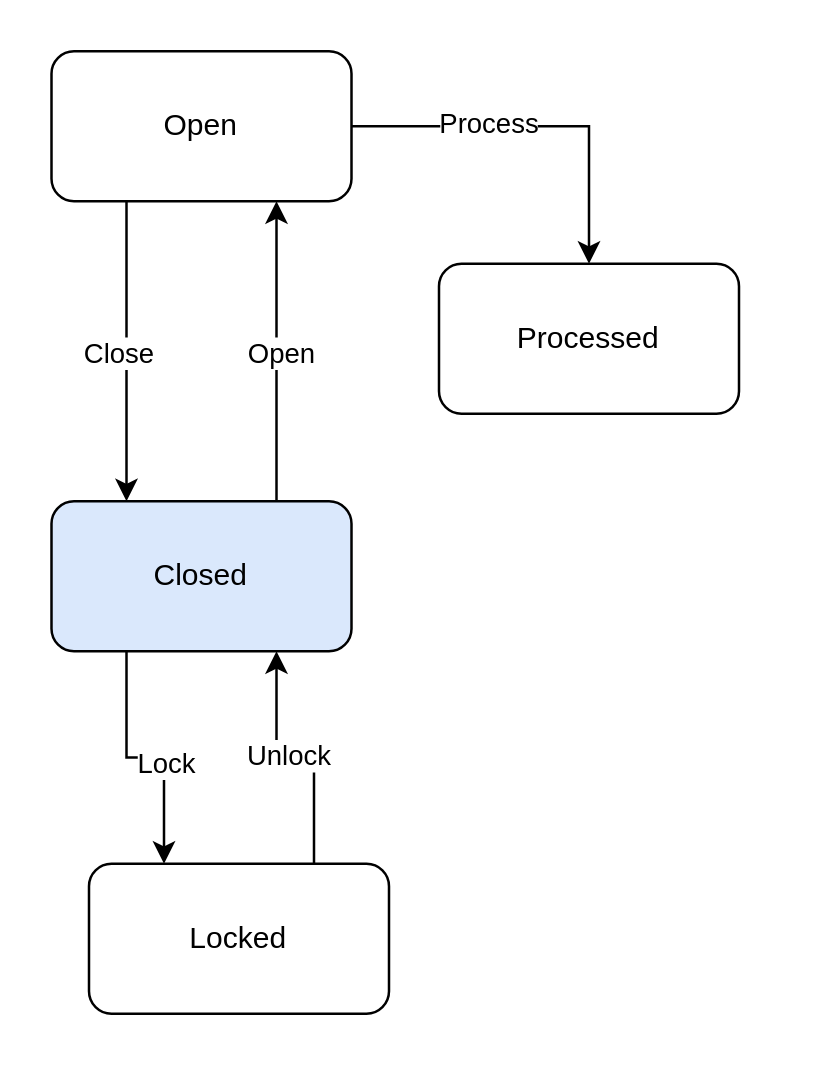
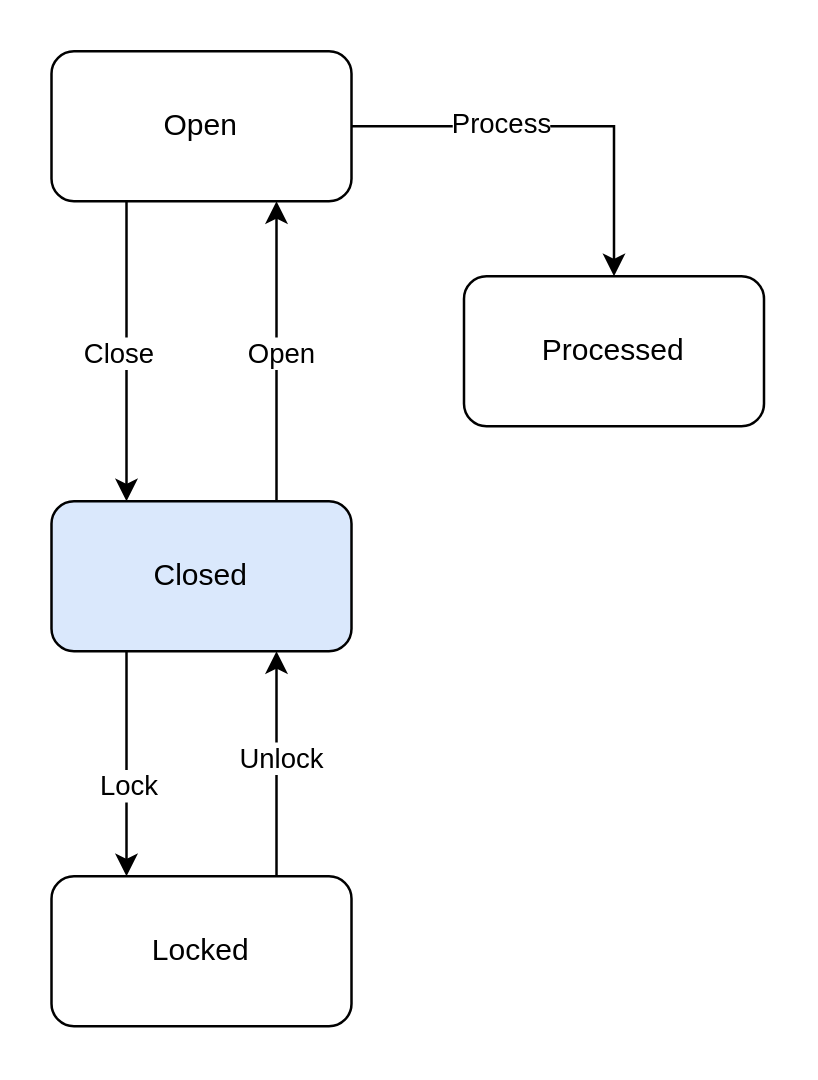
node "Processed": moved (589, 339) -> (614, 351)
node "Locked": moved (239, 939) -> (201, 951)
